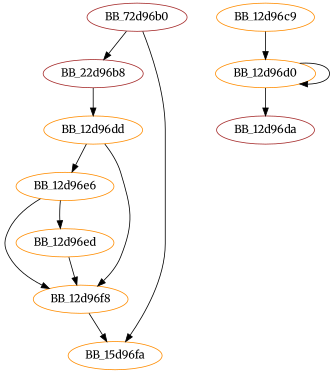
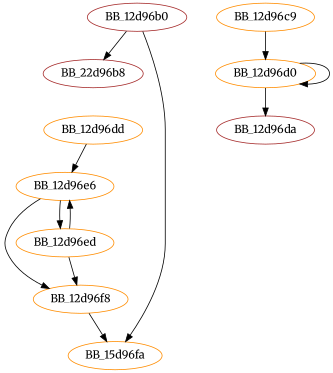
node "BB_72d96b0": label "BB_72d96b0" -> "BB_12d96b0"
edge "BB_22d96b8" -> "BB_12d96dd": removed
edge "BB_12d96dd" -> "BB_12d96f8": removed
edge "BB_12d96ed" -> "BB_12d96e6": added
